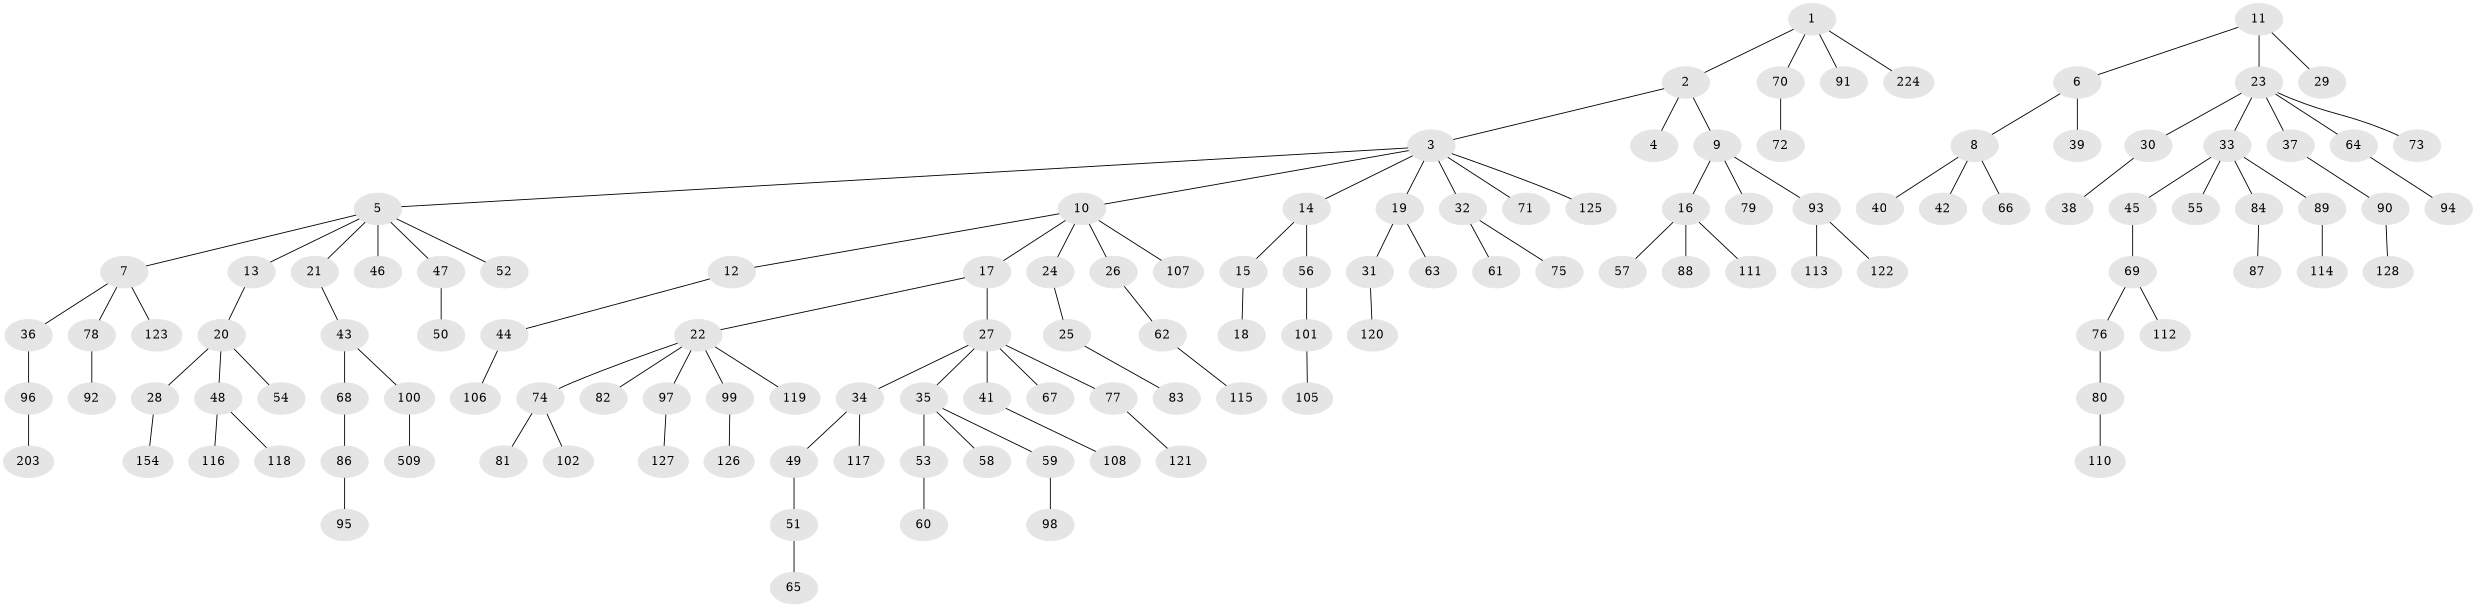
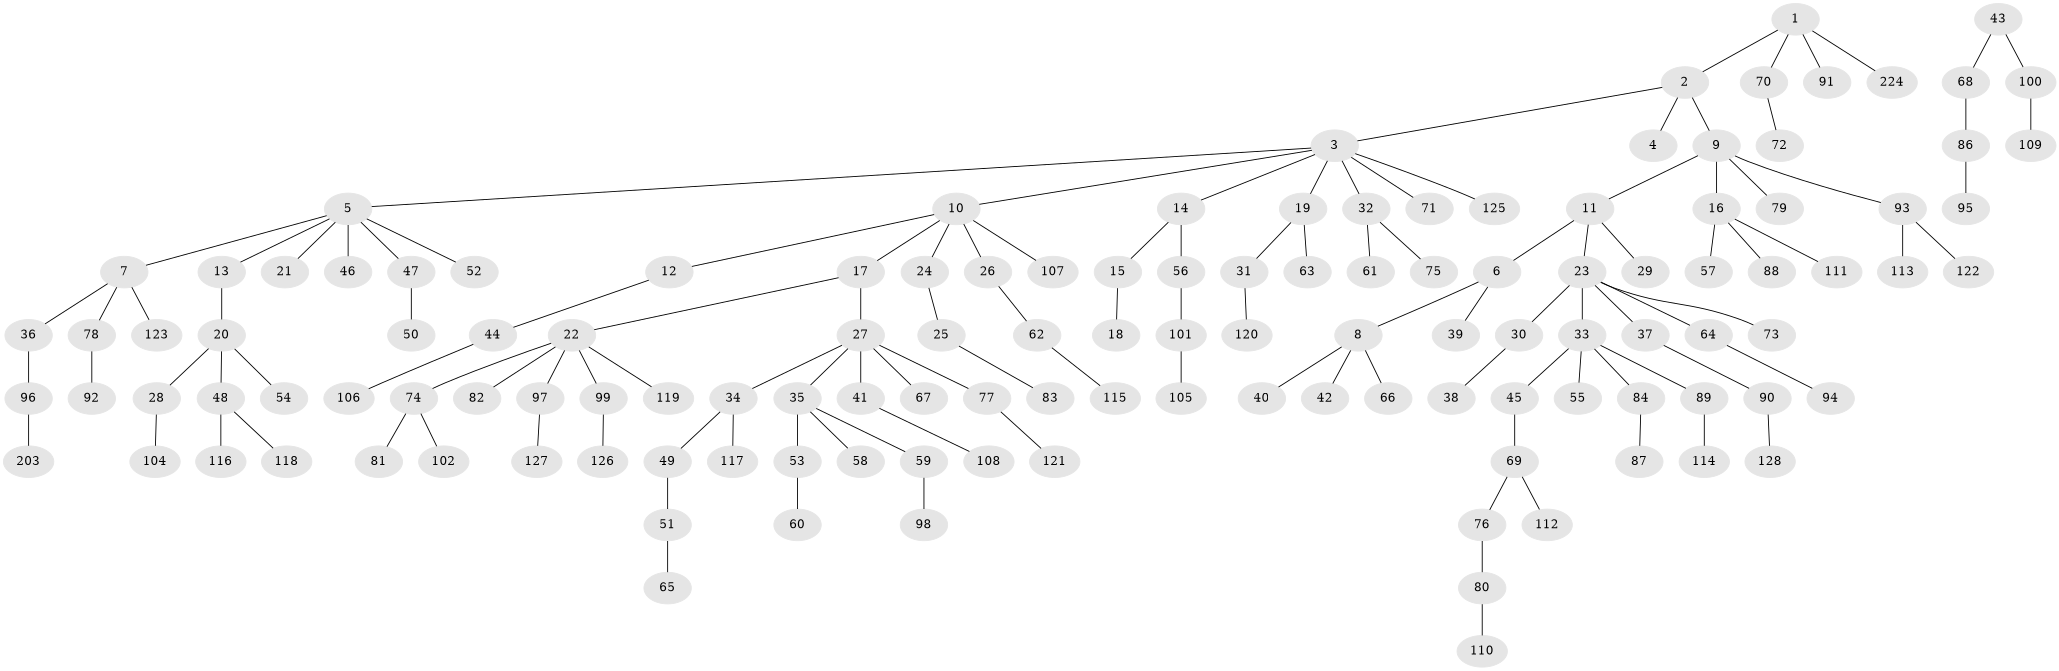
edge "9" -- "11": added
edge "21" -- "43": removed
node "154": label "154" -> "104"
node "509": label "509" -> "109"
